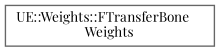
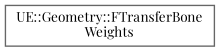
node "UE::Weights::FTransferBone Weights": label "UE::Weights::FTransferBone Weights" -> "UE::Geometry::FTransferBone Weights"
